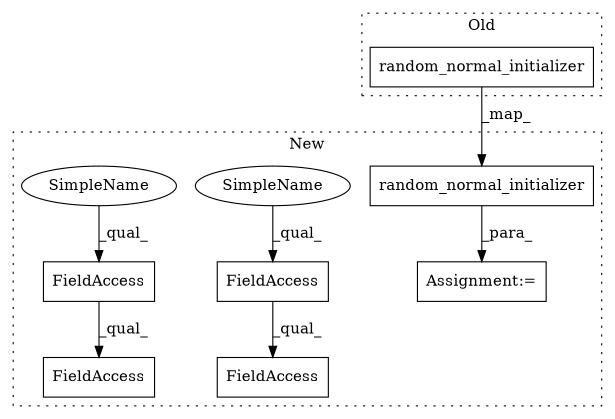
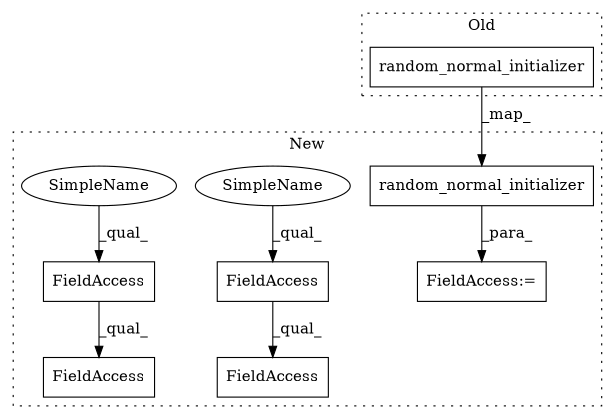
node "Assignment:=": label "Assignment:=" -> "FieldAccess:="
